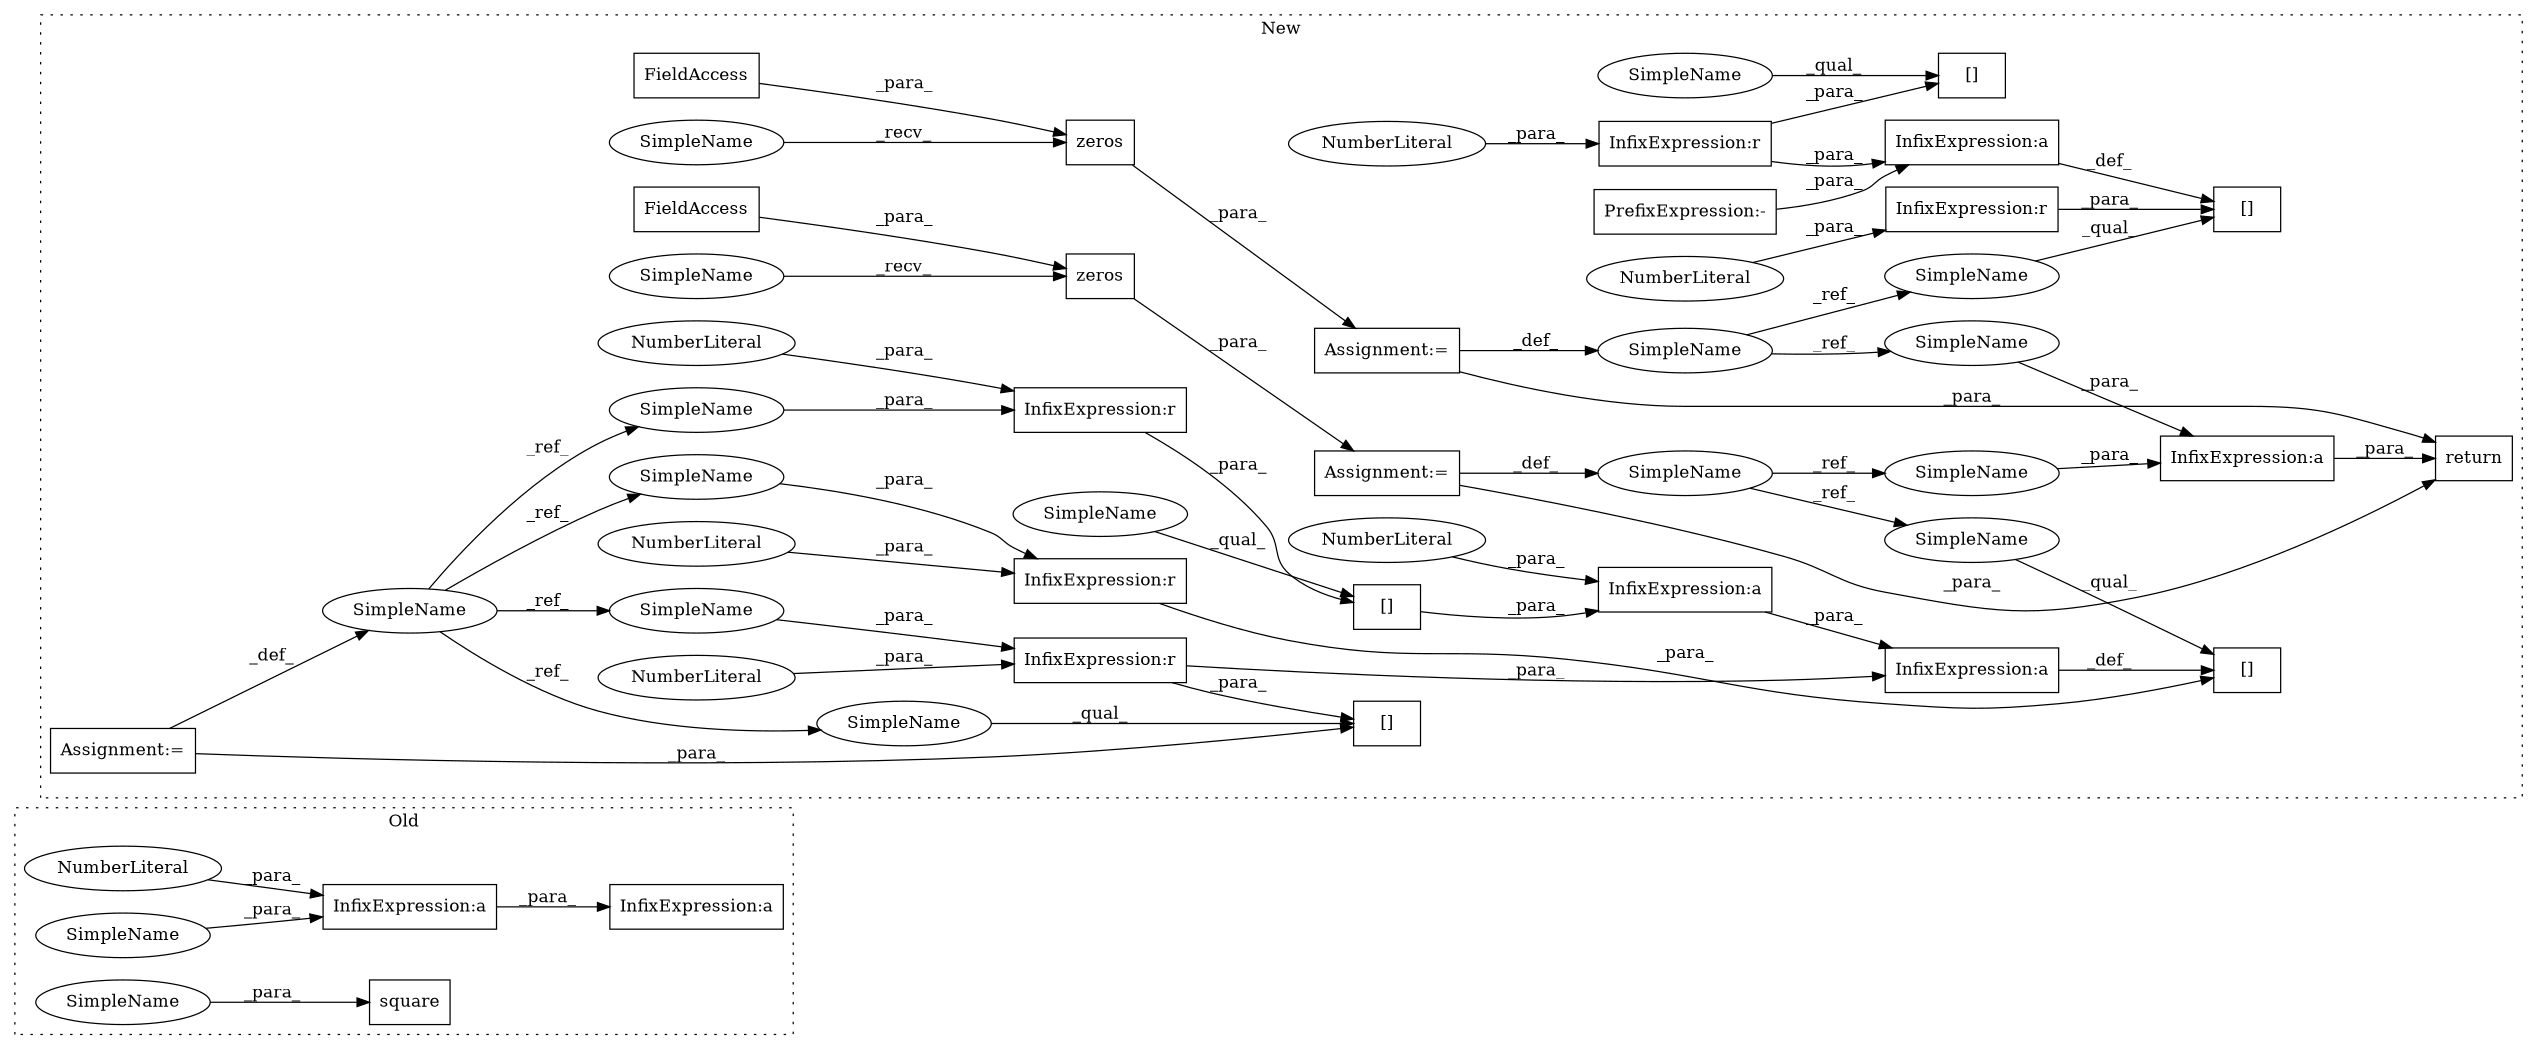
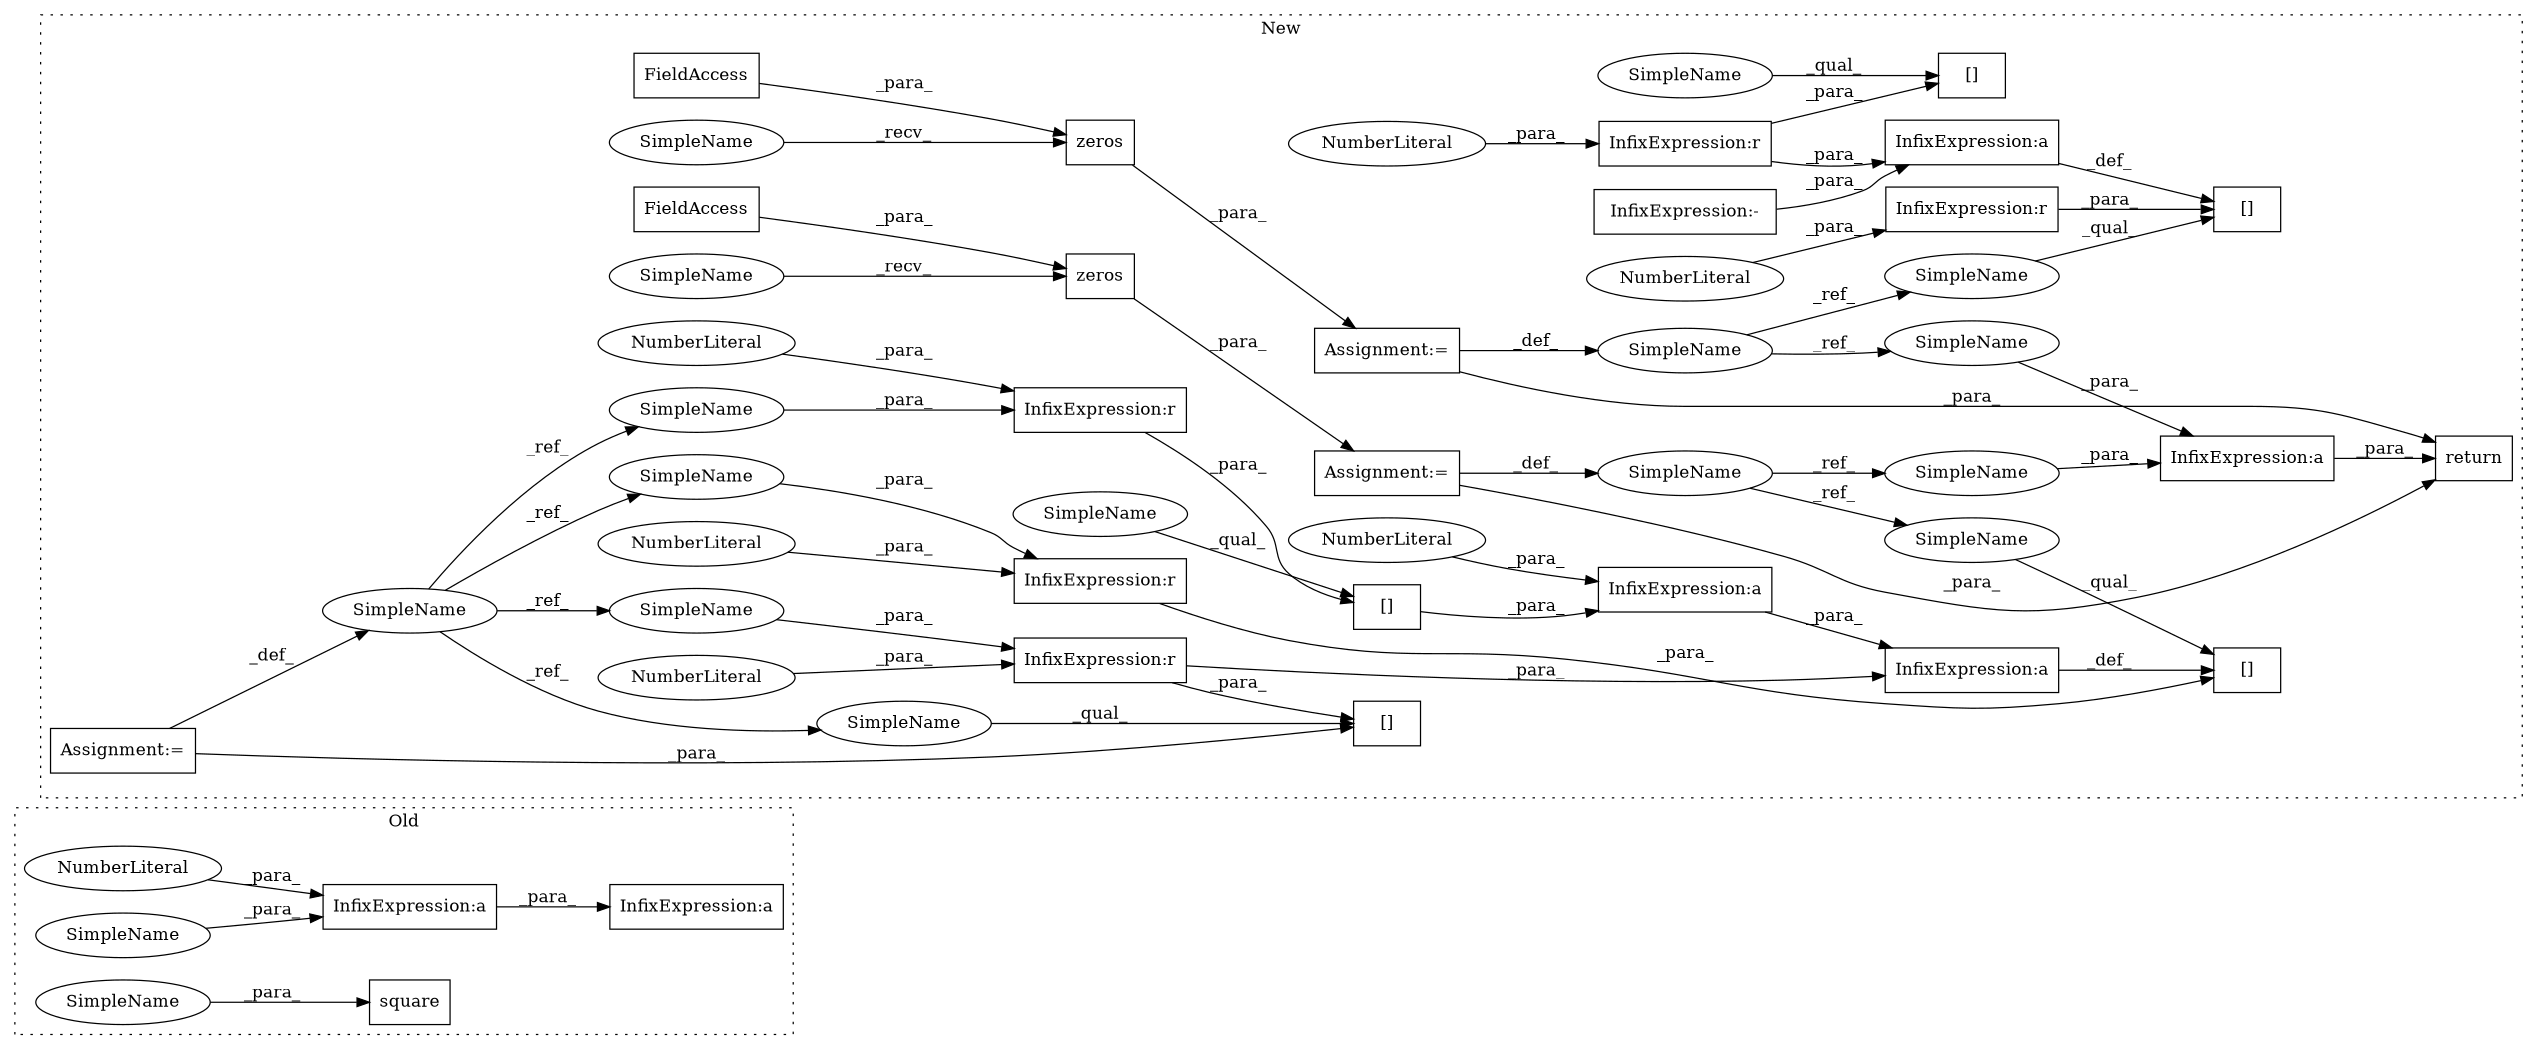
node "PrefixExpression:-": label "PrefixExpression:-" -> "InfixExpression:-"
